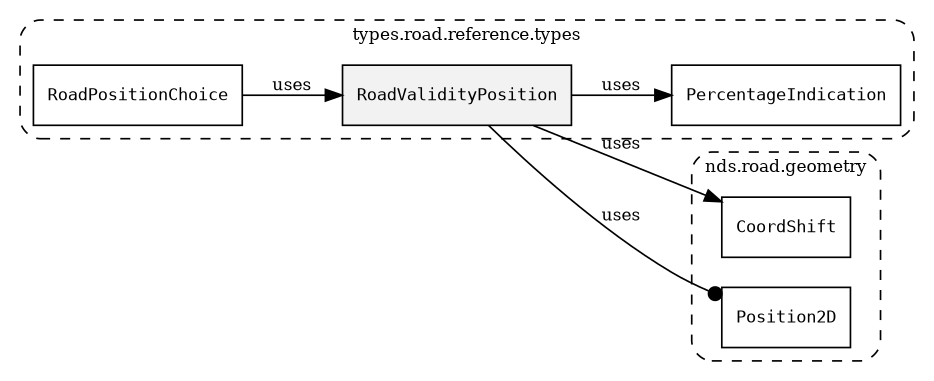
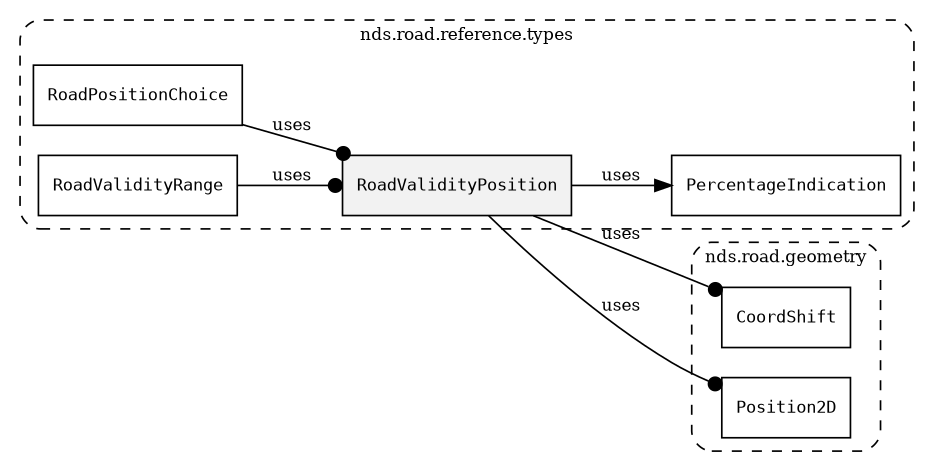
cluster "types.road.reference.types": label "types.road.reference.types" -> "nds.road.reference.types"
edge "RoadPositionChoice" -> "RoadValidityPosition": arrowhead normal -> dot
edge "RoadValidityPosition" -> "CoordShift": arrowhead normal -> dot
node "RoadValidityRange": added
